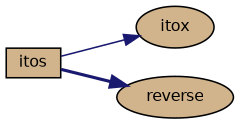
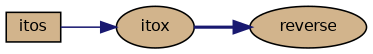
edge "itos" -> "reverse": now "itox" -> "reverse"
